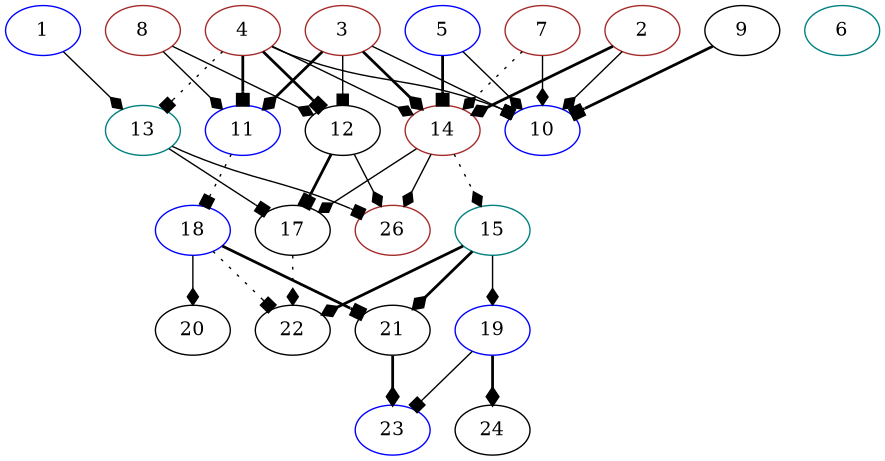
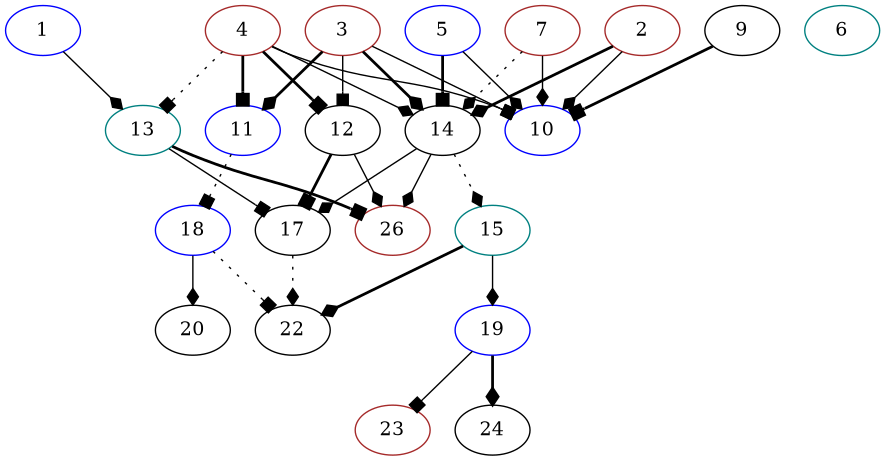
node "8": removed
node "14": color brown -> black
edge "13" -> "26": style solid -> bold
node "21": removed
node "23": color blue -> brown
